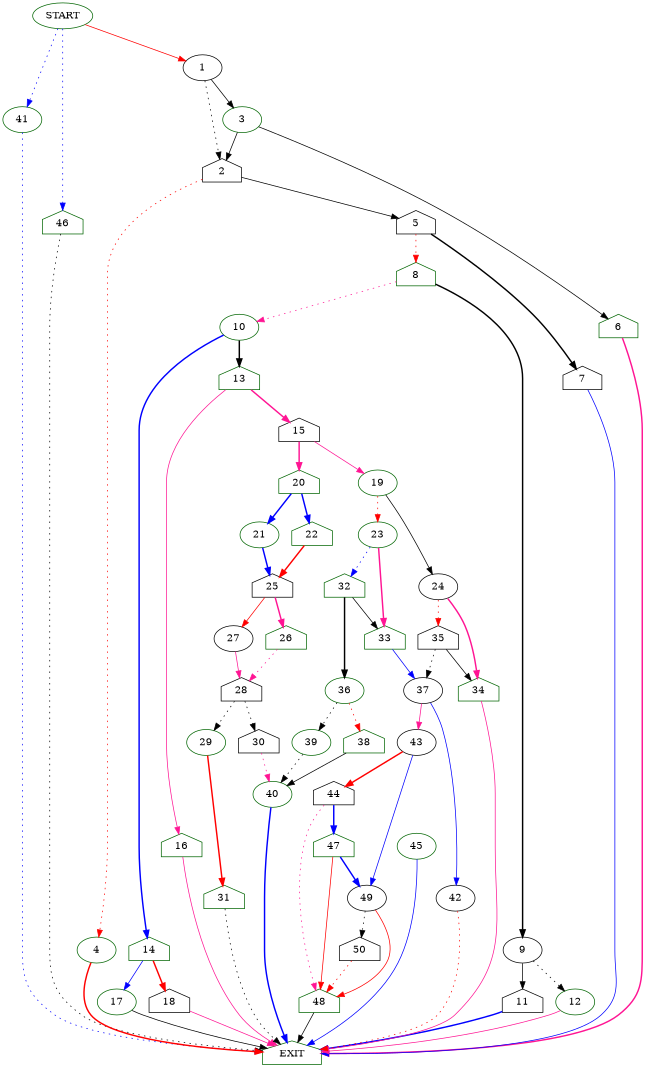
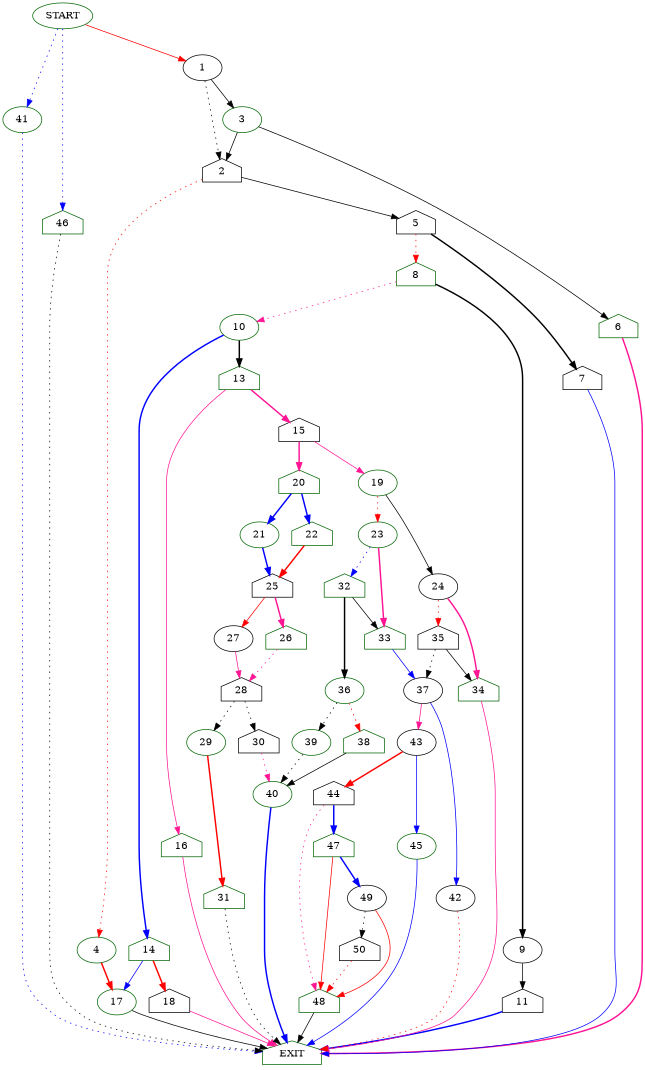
edge "43" -> "49": now "43" -> "45"
node "12": removed
edge "4" -> "EXIT": now "4" -> "17"
